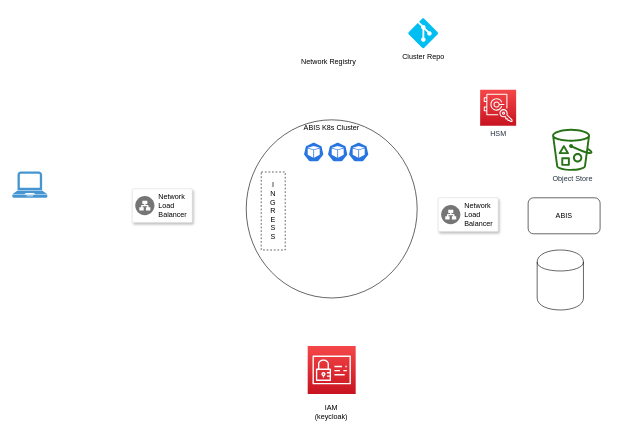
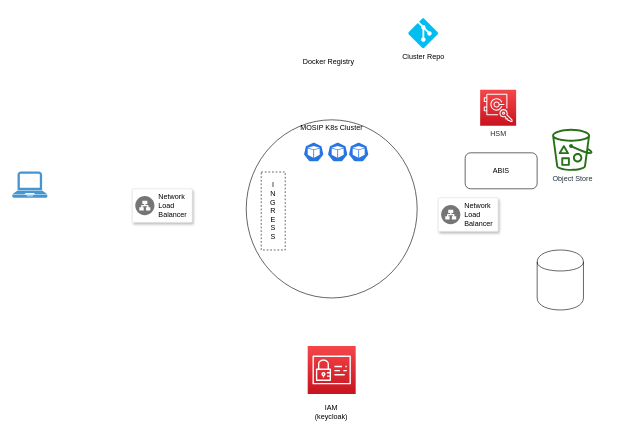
node "Network Registry": label "Network Registry" -> "Docker Registry"
node "ABIS K8s Cluster": label "ABIS K8s Cluster" -> "MOSIP K8s Cluster"
node "ABIS": moved (564, 216) -> (501, 171)
